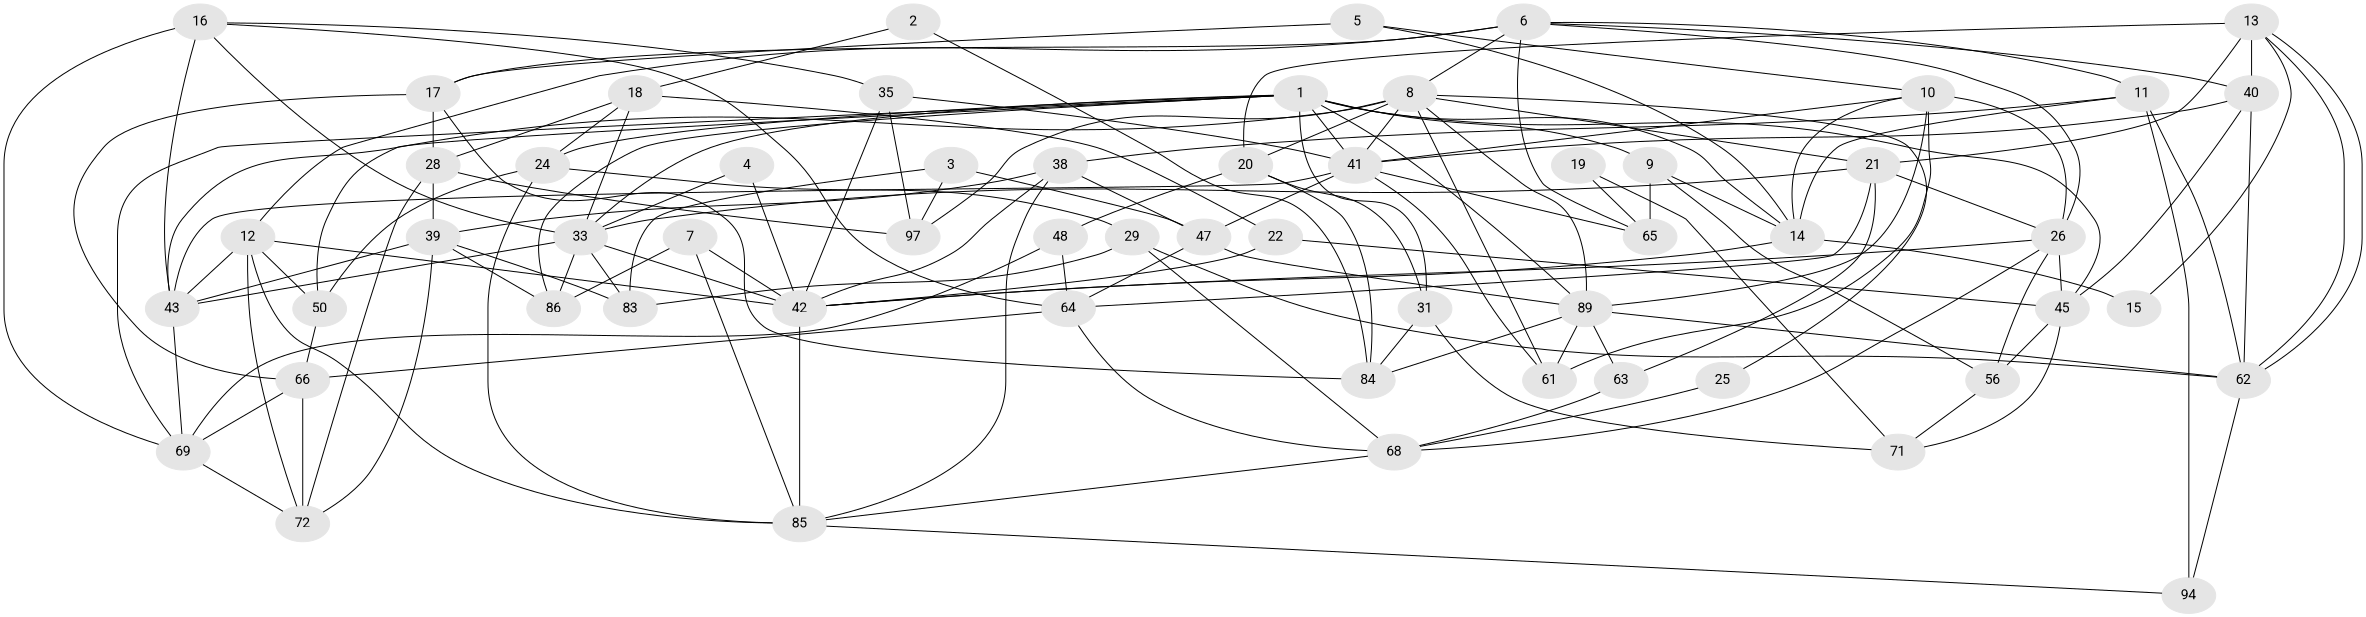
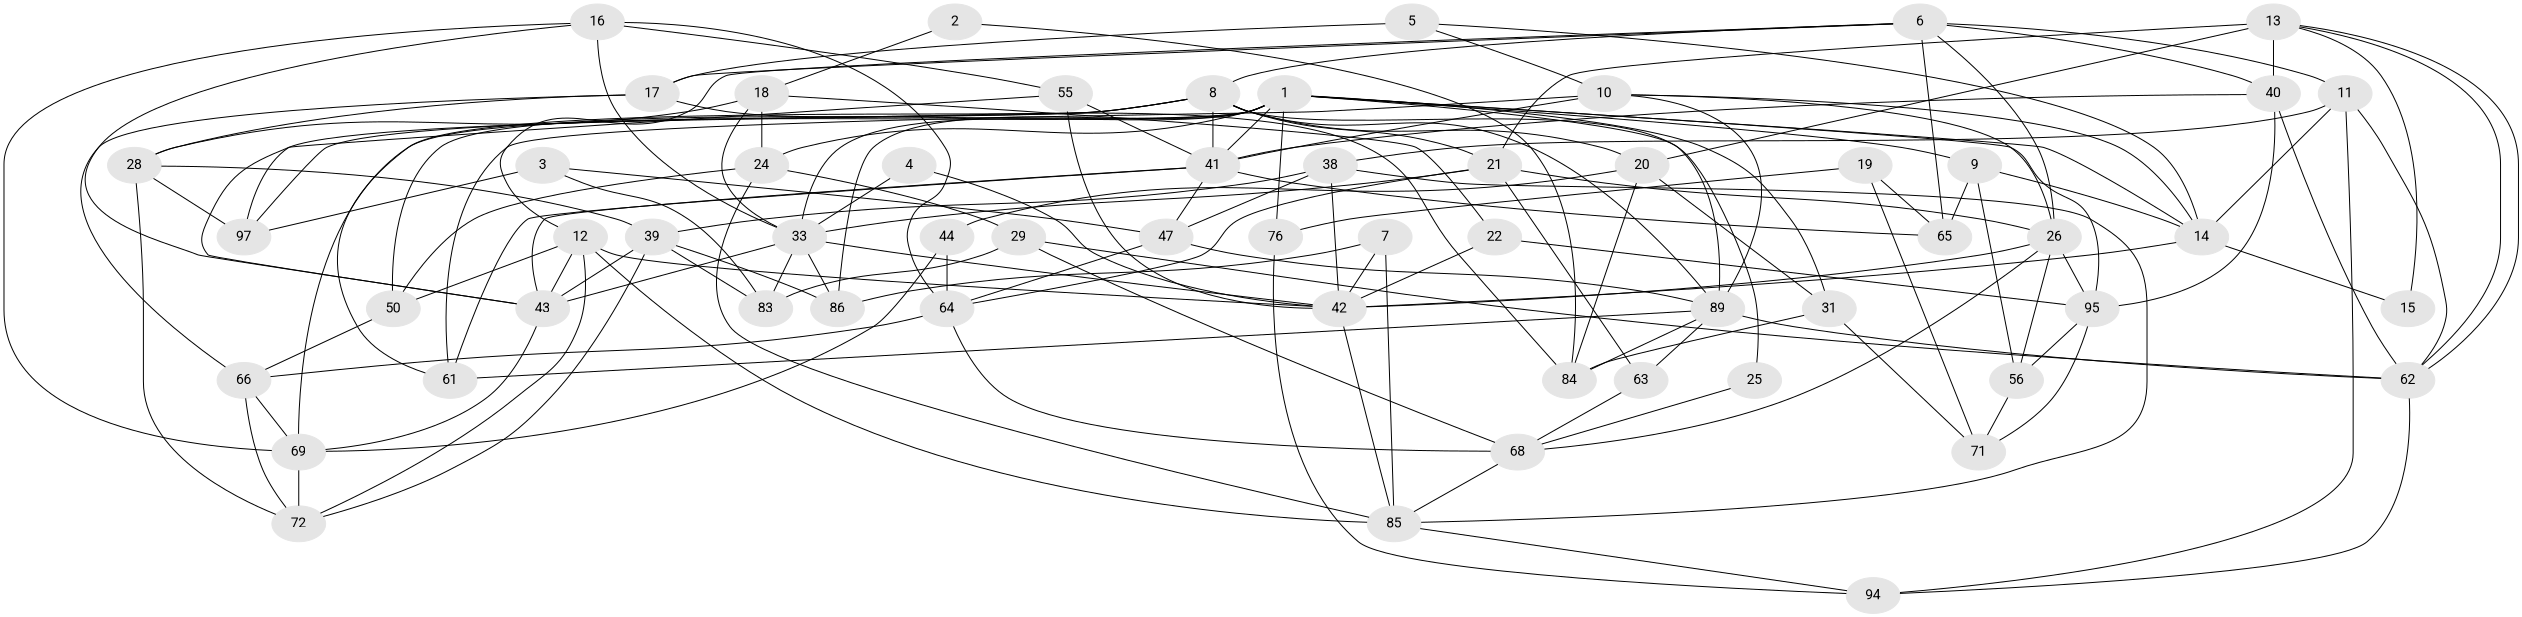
node "35": label "35" -> "55"
node "48": label "48" -> "44"
node "76": added
node "45": label "45" -> "95"
